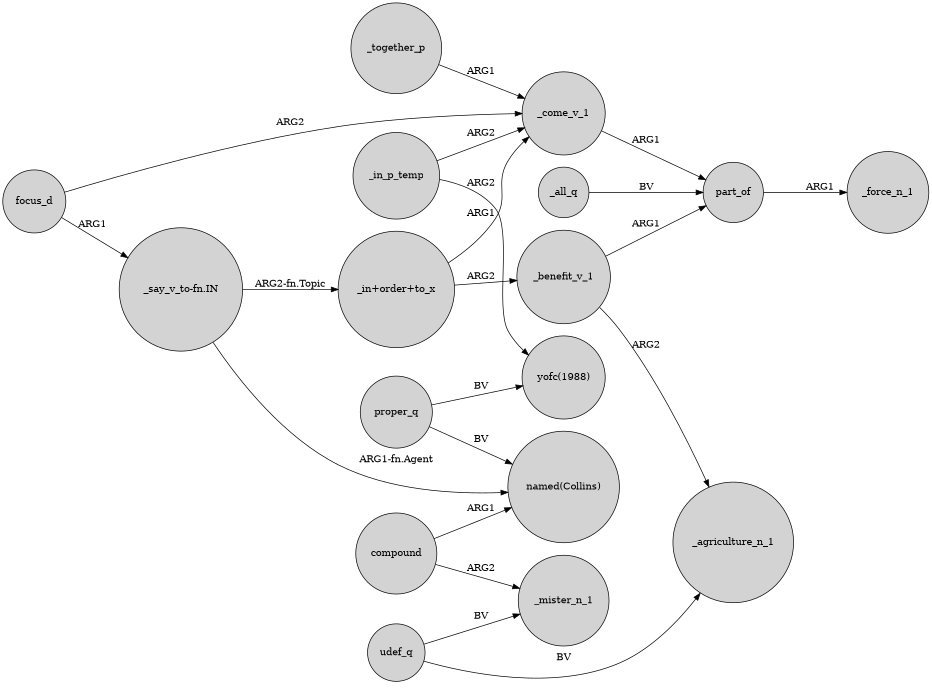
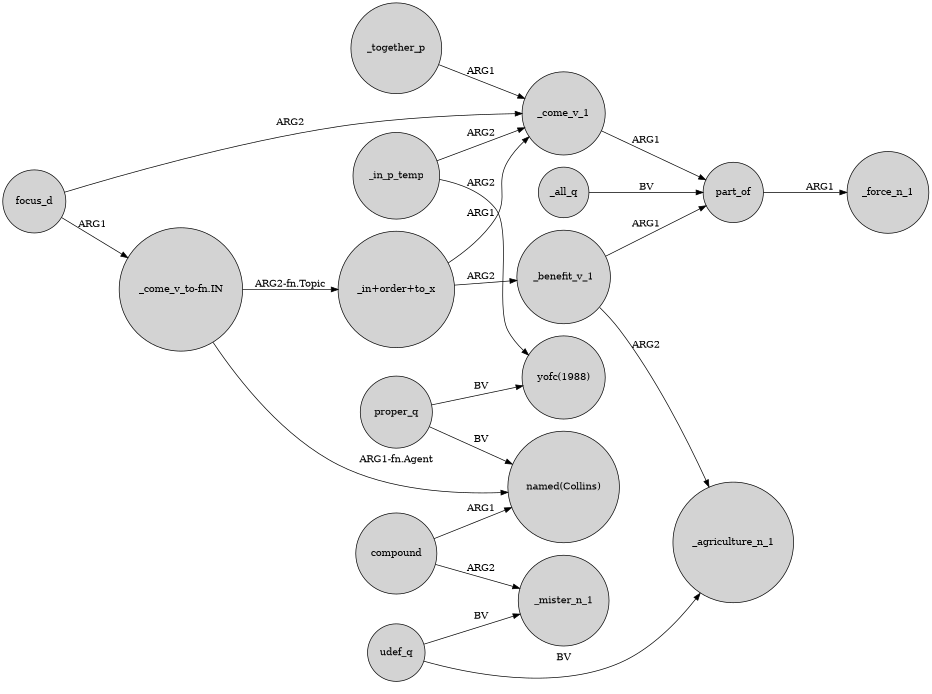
node "_say_v_to-fn.IN": label "_say_v_to-fn.IN" -> "_come_v_to-fn.IN"
